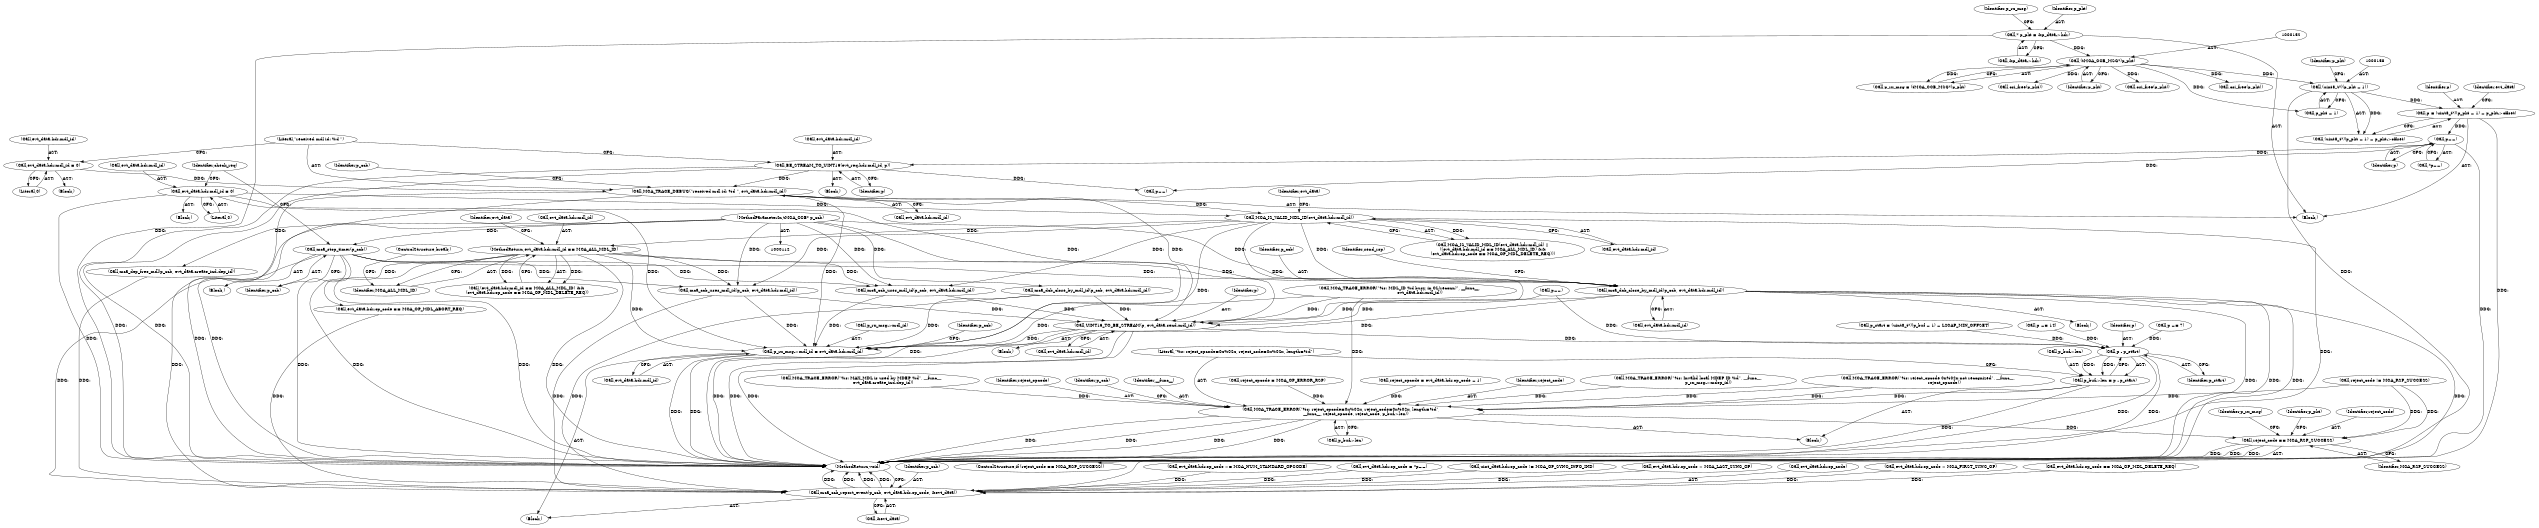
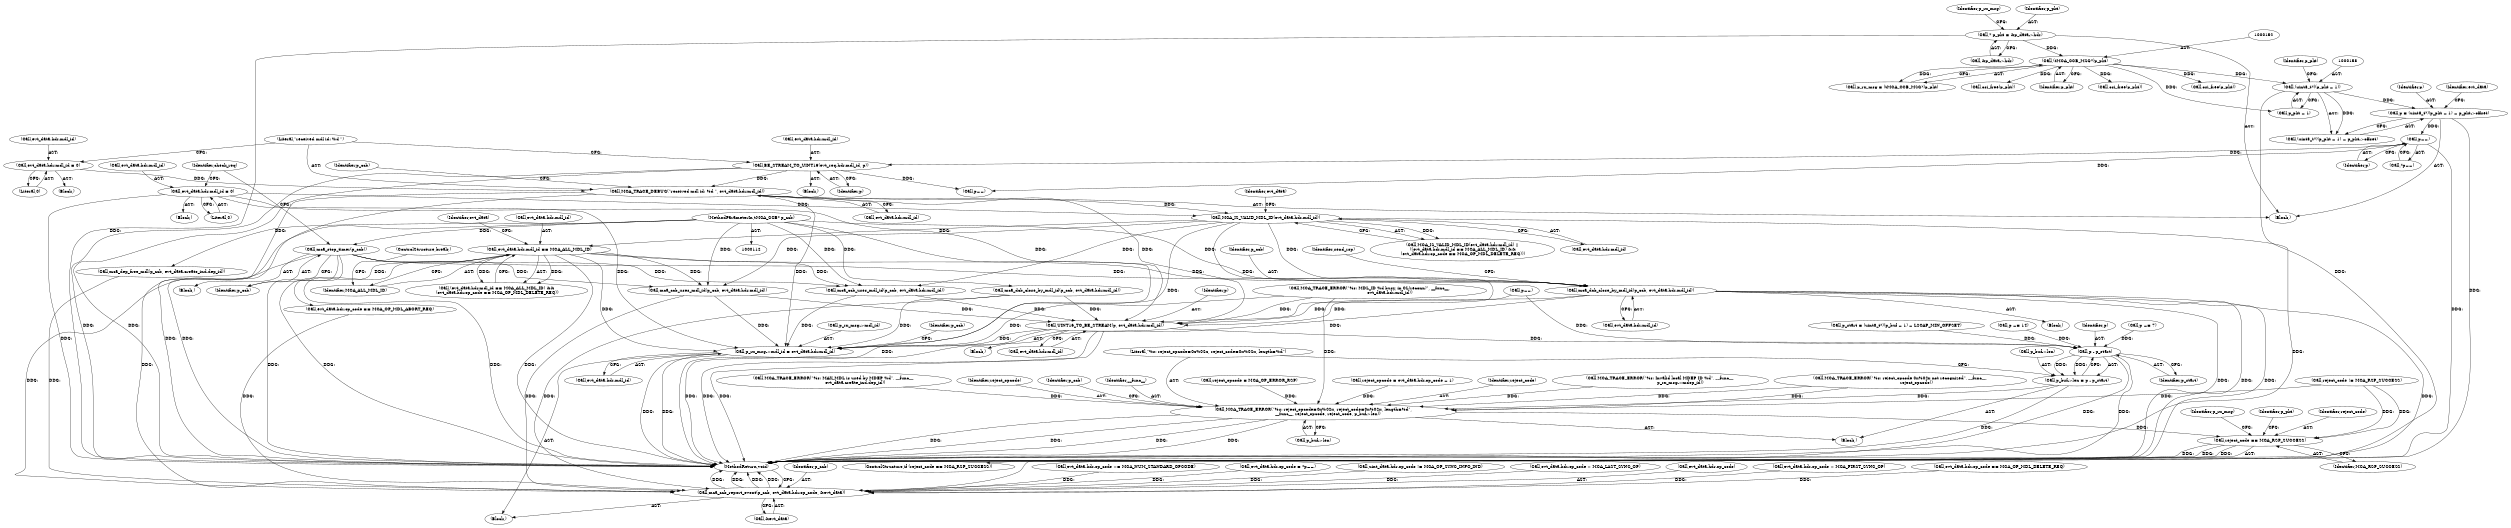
node "(MethodReturn,evt_data.hdr.mdl_id == MCA_ALL_MDL_ID)": label "(MethodReturn,evt_data.hdr.mdl_id == MCA_ALL_MDL_ID)" -> "(Call,evt_data.hdr.mdl_id == MCA_ALL_MDL_ID)"
node "(Call,UINT16_TO_BE_STREAM(p, evt_data.send.mdl_id))": label "(Call,UINT16_TO_BE_STREAM(p, evt_data.send.mdl_id))" -> "(Call,UINT16_TO_BE_STREAM(p, evt_data.hdr.mdl_id))"
